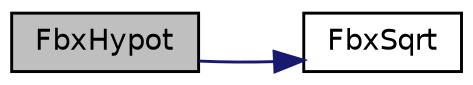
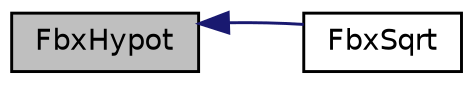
edge "FbxHypot" -> "FbxSqrt": reversed
